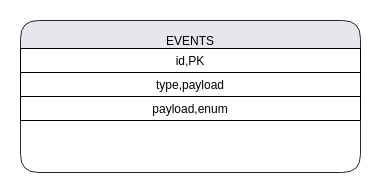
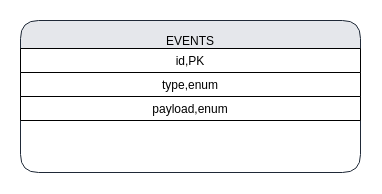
node "type,payload": label "type,payload" -> "type,enum"
